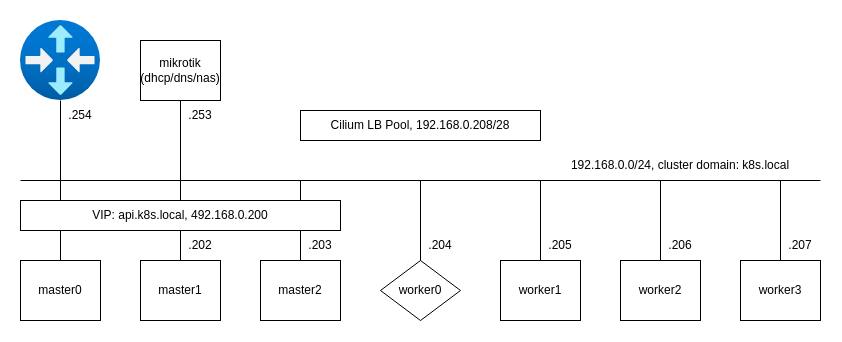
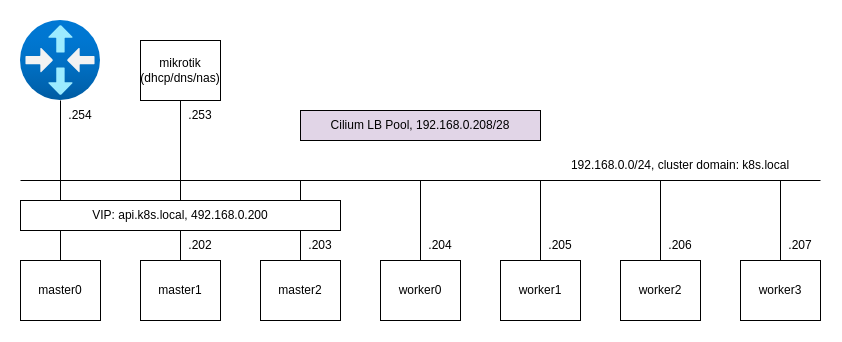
node "Cilium LB Pool, 192.168.0.208/28": fillcolor #ffffff -> #e1d5e7
node "worker0": shape diamond -> rectangle
